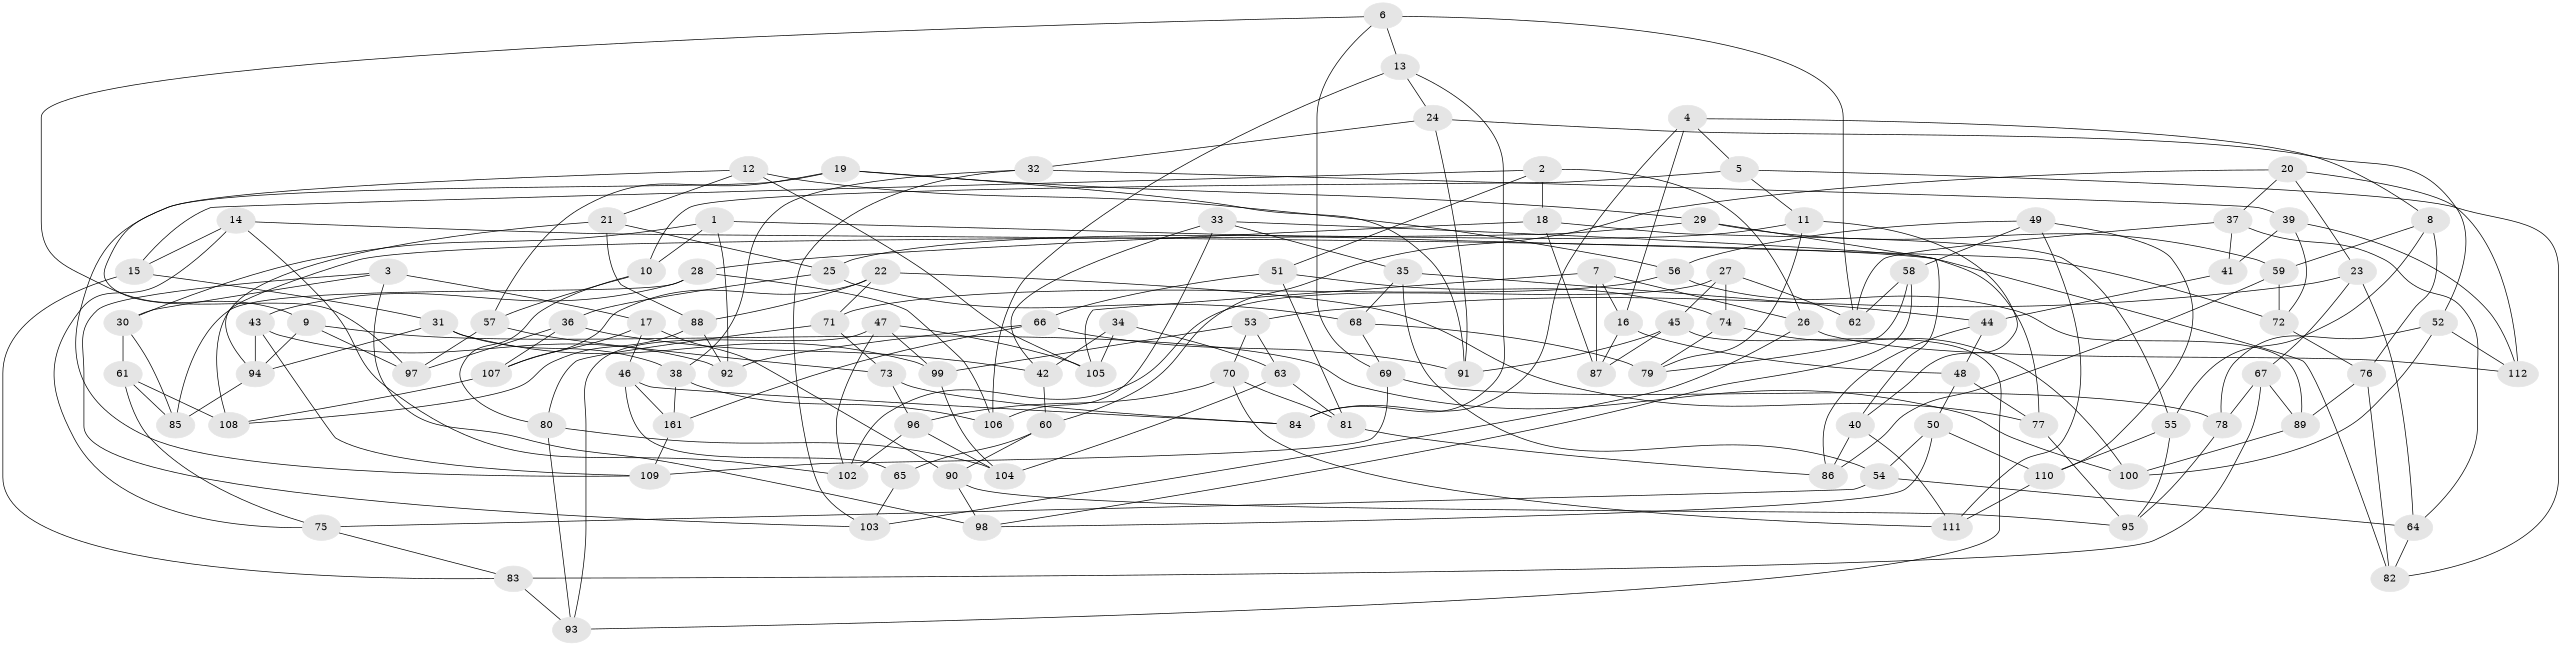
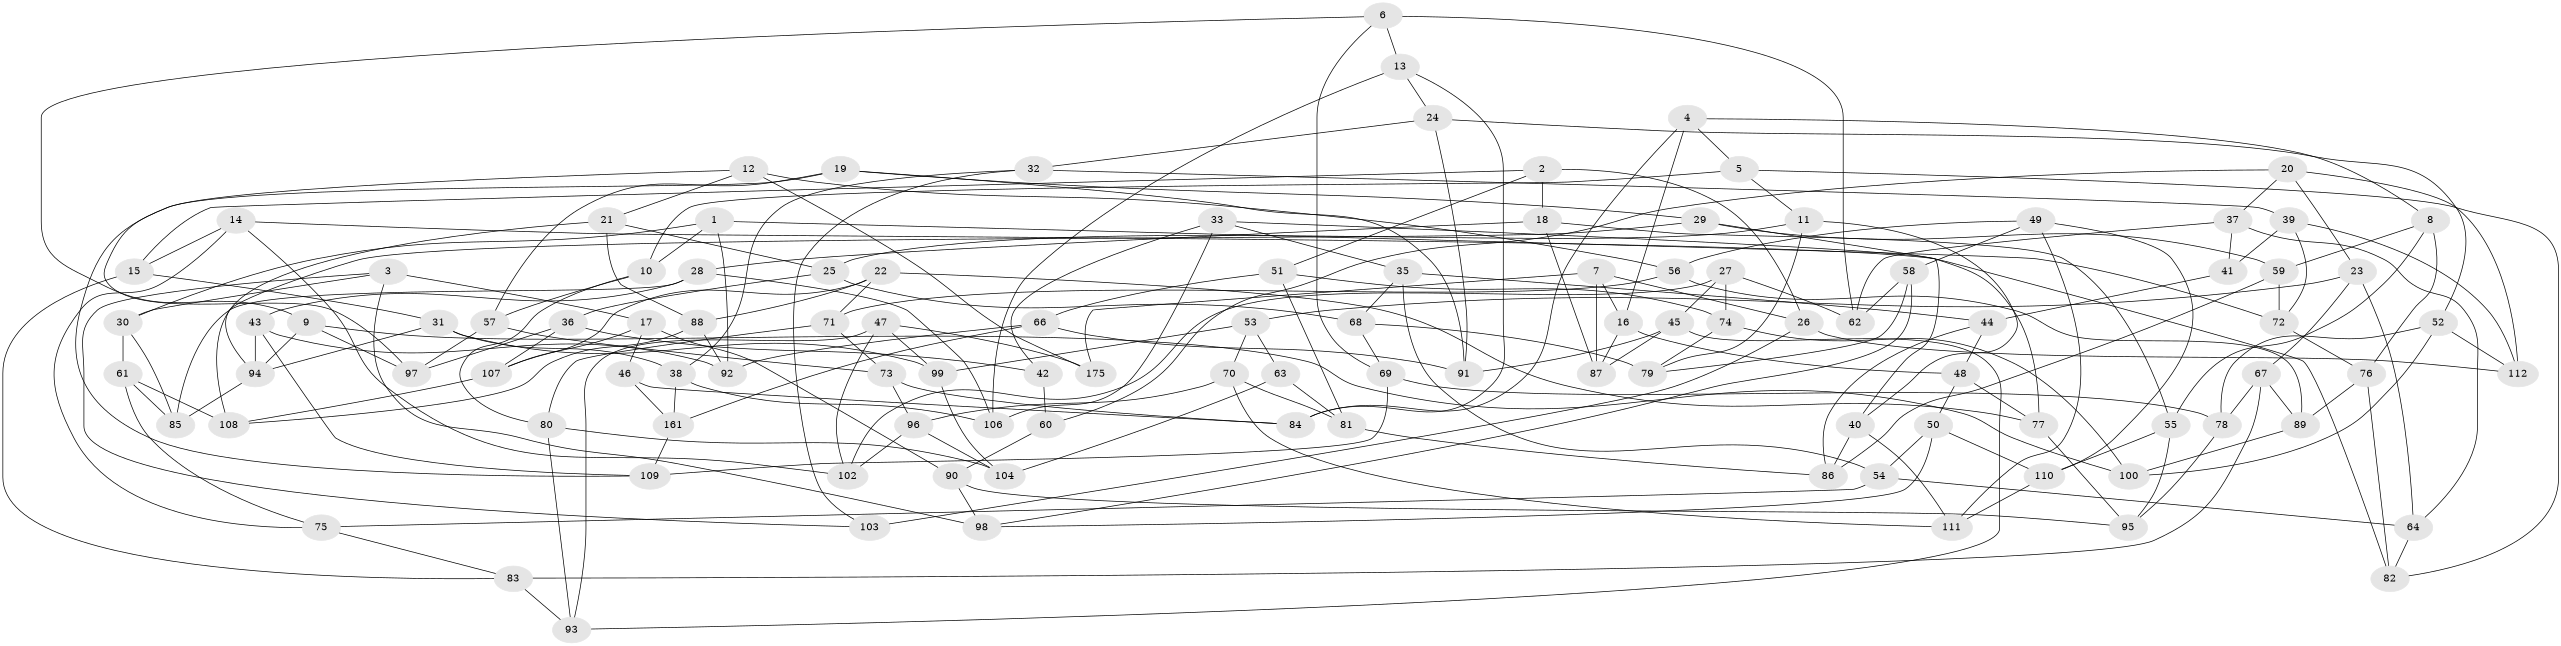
node "34": removed
node "105": label "105" -> "175"
node "65": removed
